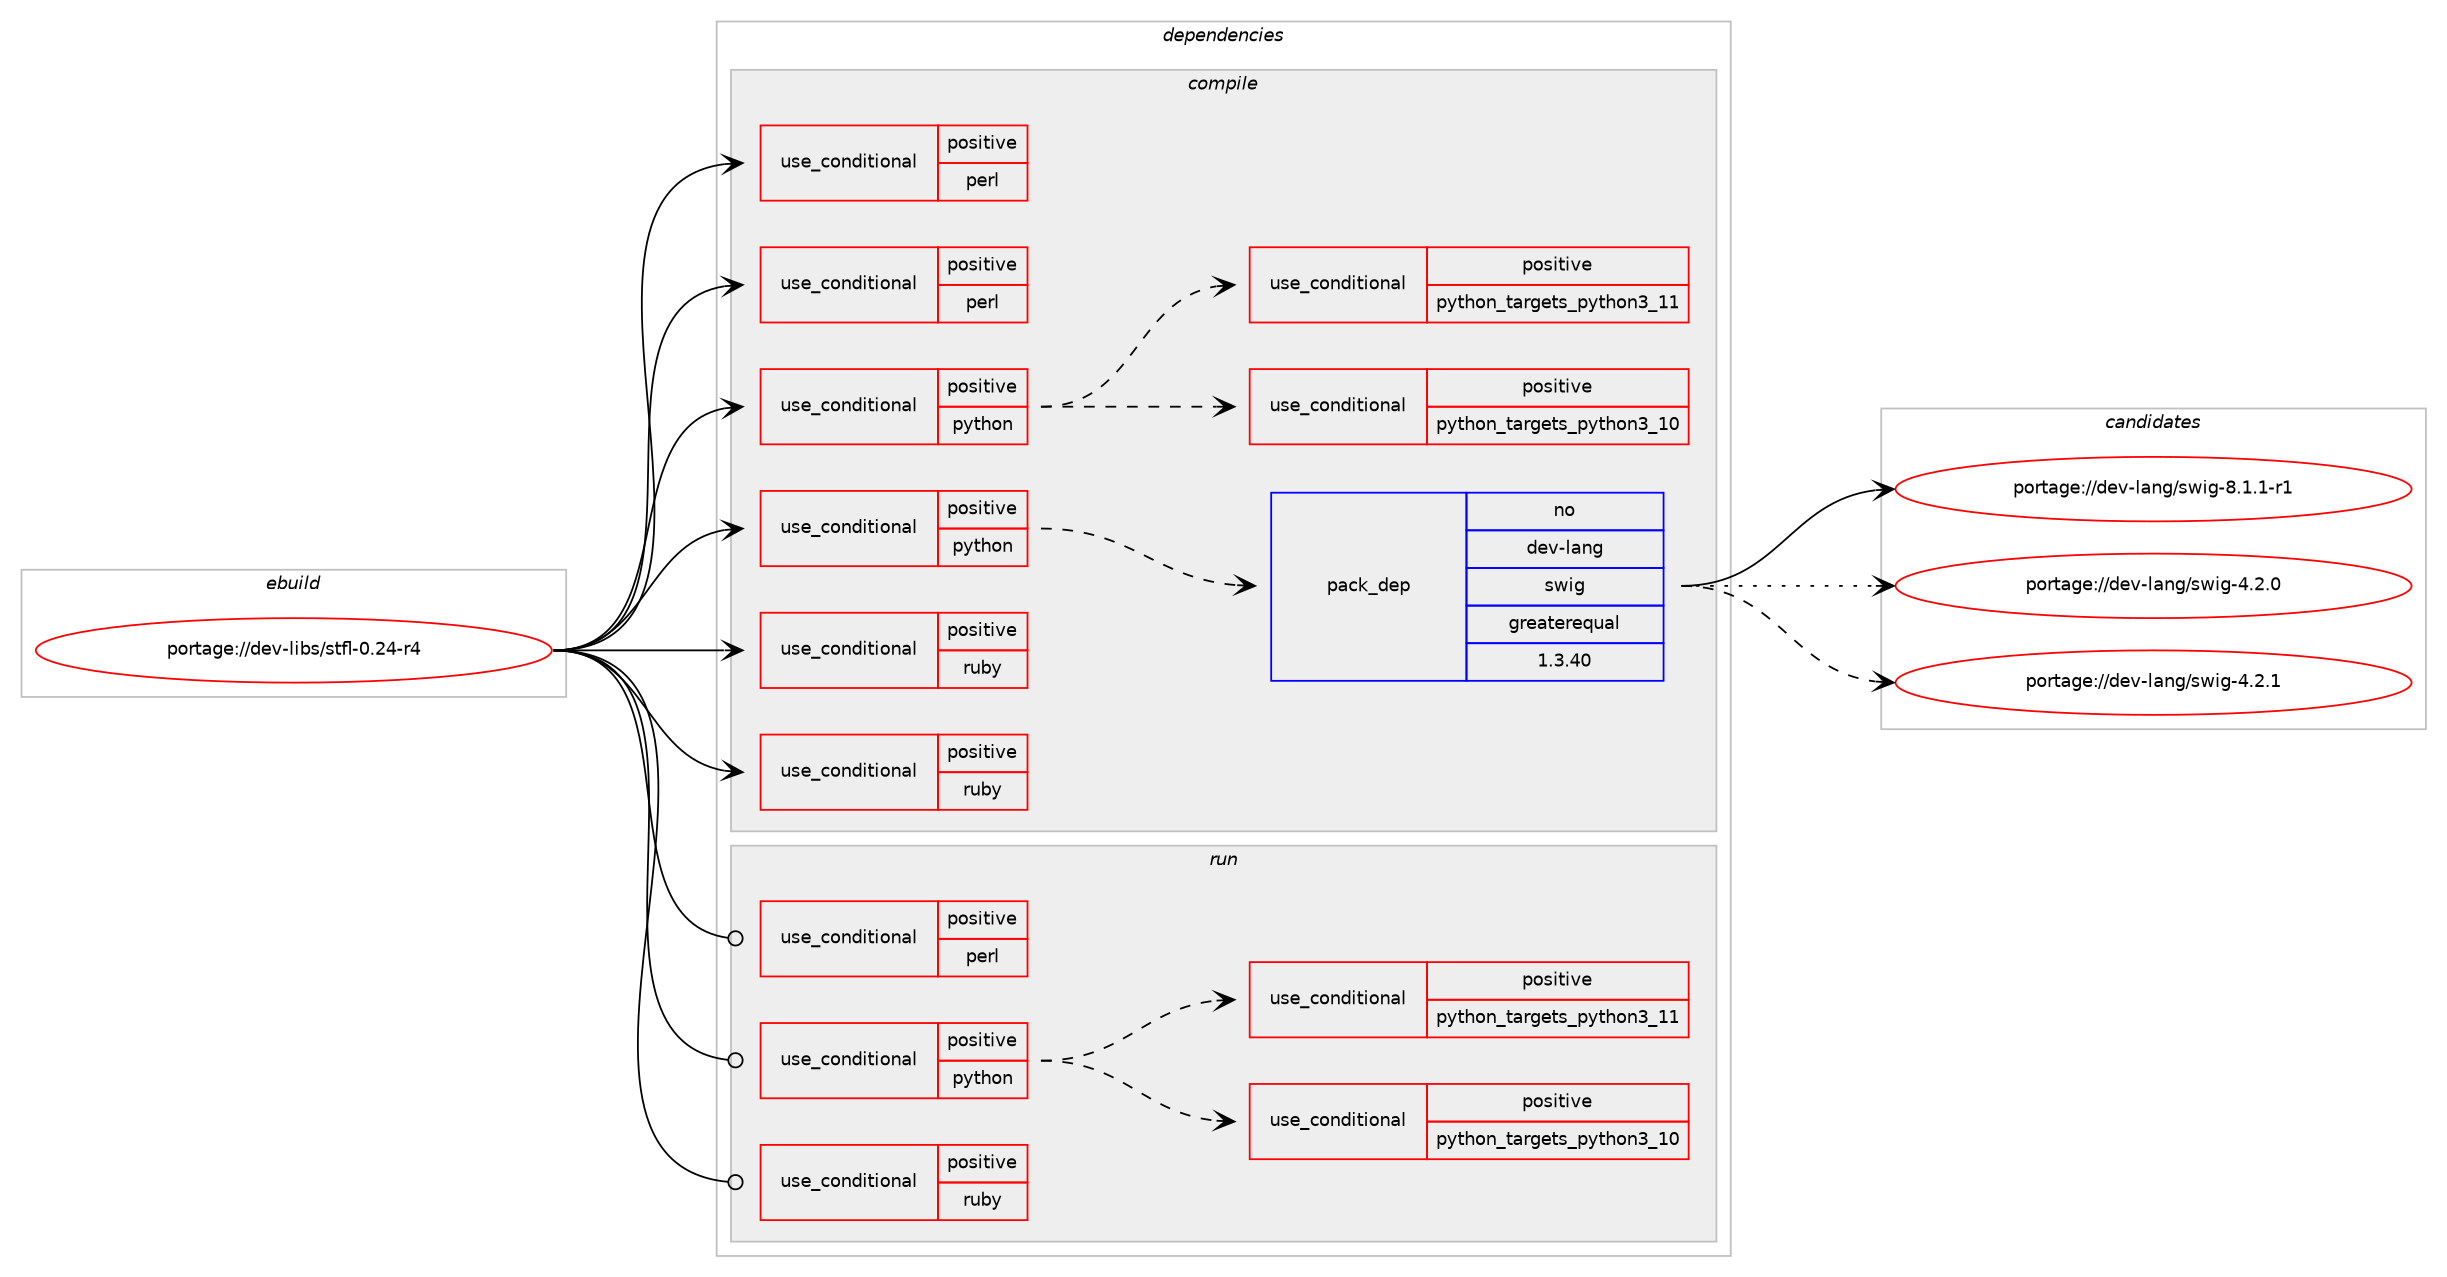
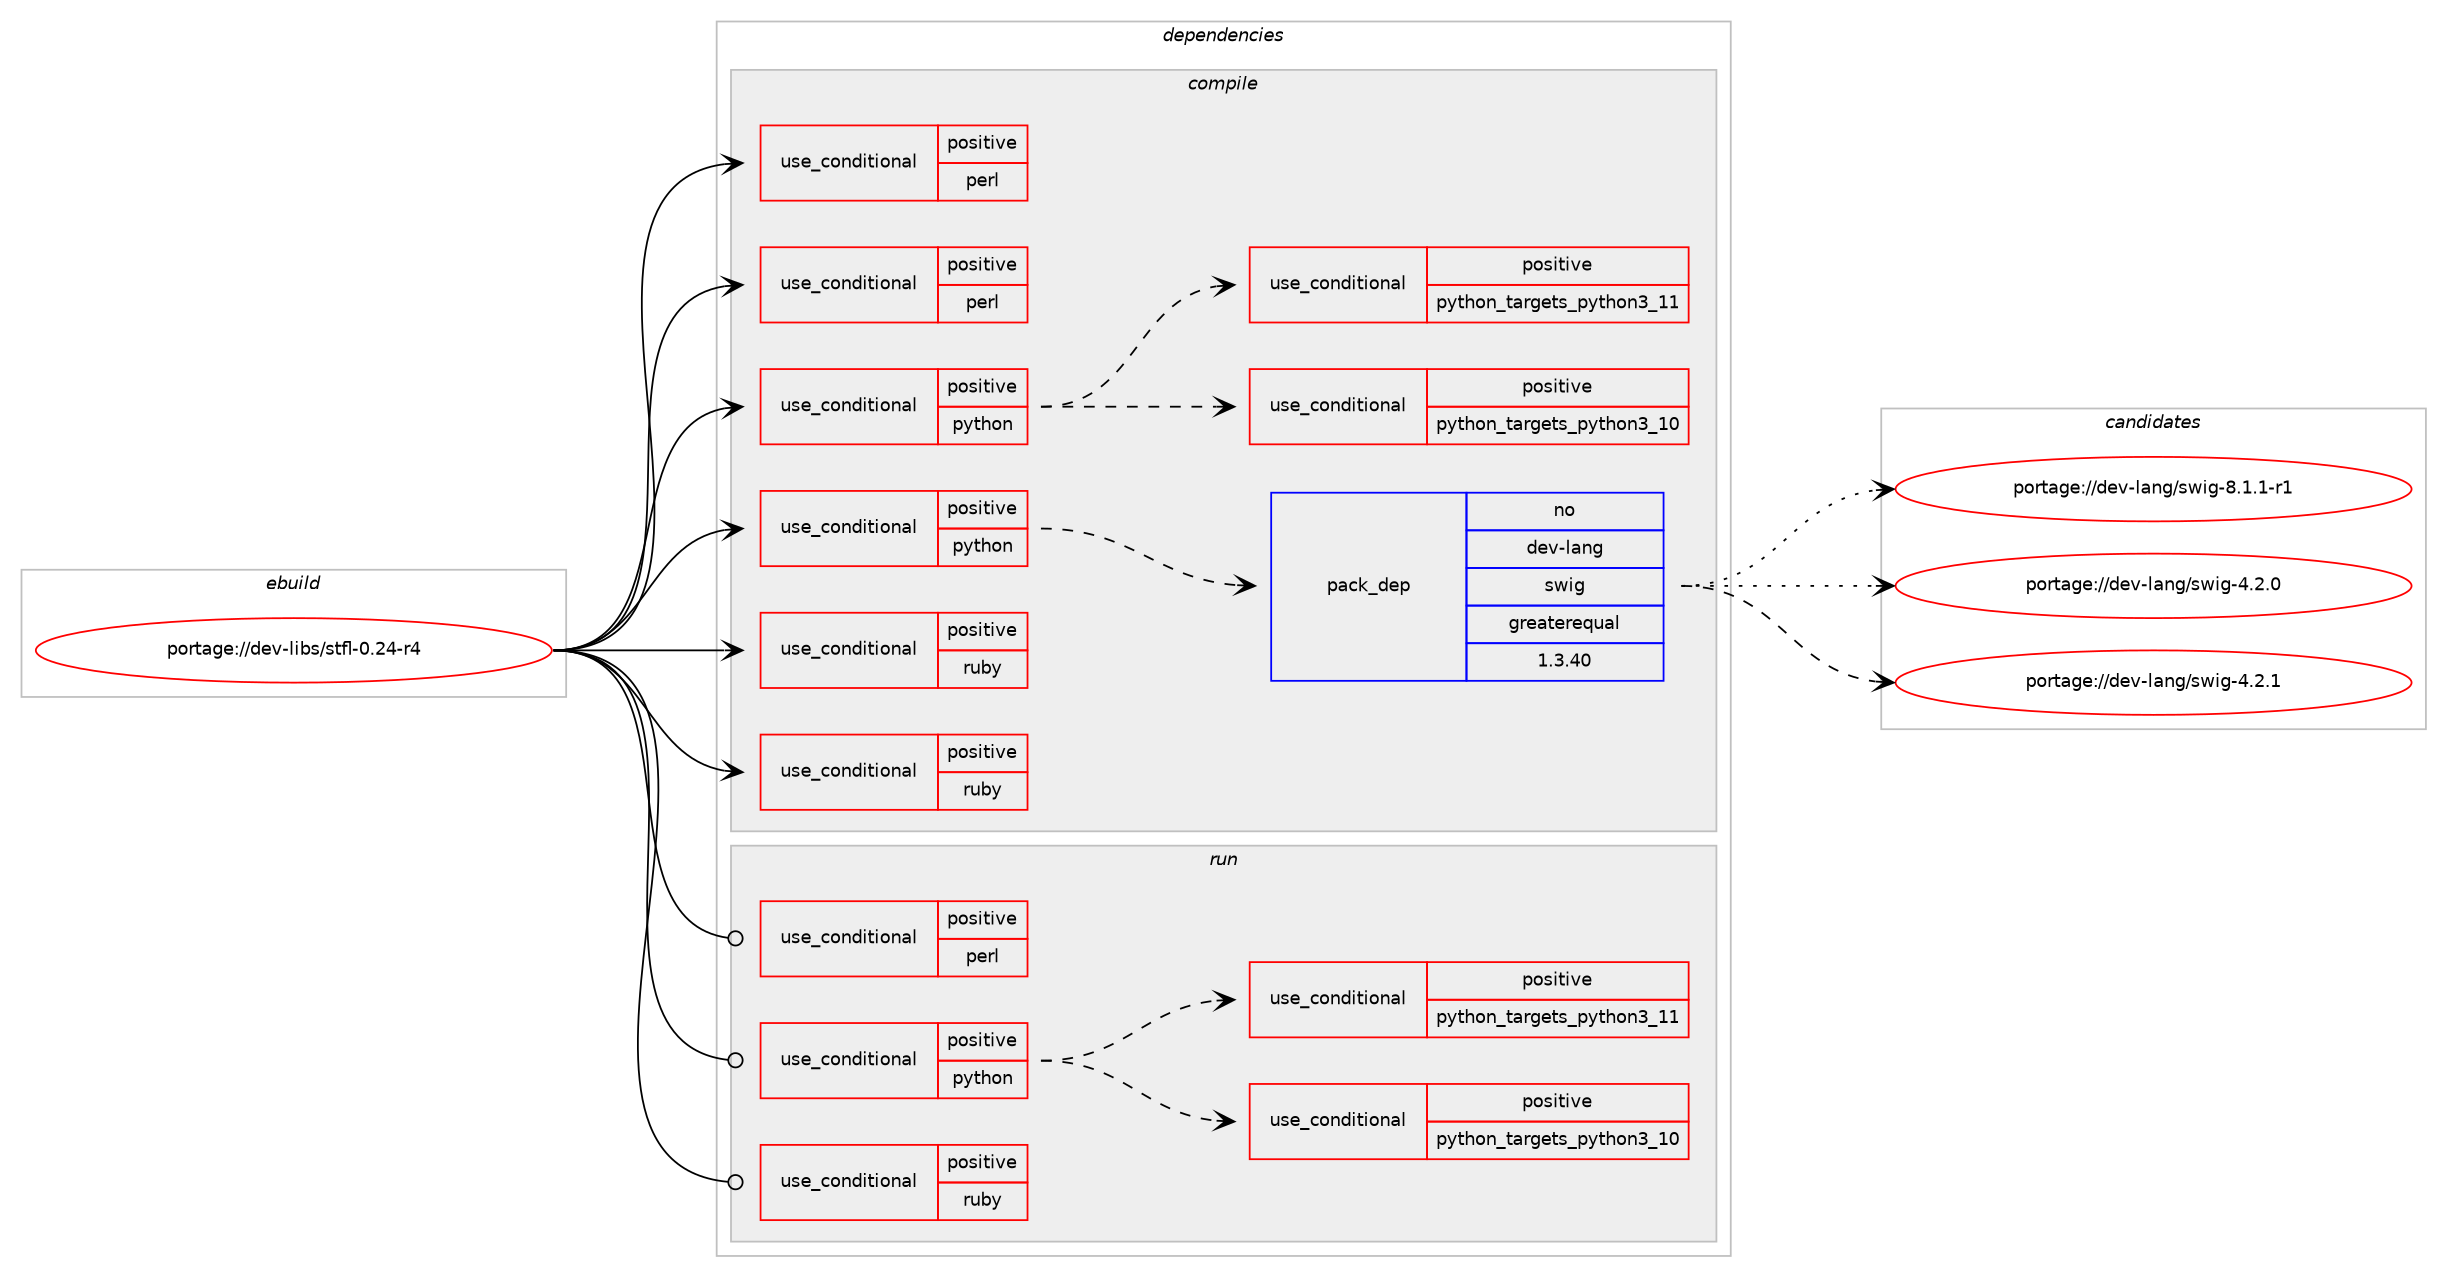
edge "pack_dep" -> "portage://dev-lang/swig-8.1.1-r1": style solid -> dotted
